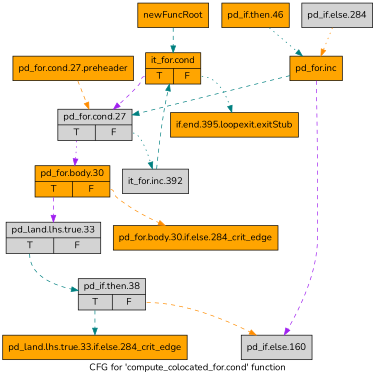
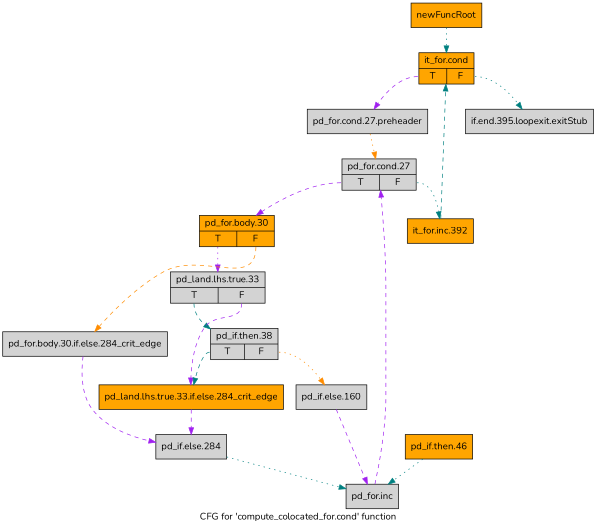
edge "newFuncRoot" -> "it_for.cond": style dashed -> dotted
edge "pd_if.else.284" -> "pd_for.inc": color darkorange -> teal
node "pd_for.cond.27.preheader": fillcolor orange -> lightgrey
node "pd_for.inc": fillcolor orange -> lightgrey
edge "it_for.cond" -> "pd_for.cond.27": now "it_for.cond" -> "pd_for.cond.27.preheader"
edge "pd_for.cond.27.preheader" -> "pd_for.cond.27": style dashed -> dotted
edge "pd_for.inc" -> "pd_for.cond.27": color teal -> purple
node "if.end.395.loopexit.exitStub": fillcolor orange -> lightgrey
edge "pd_for.cond.27" -> "pd_for.body.30": style dotted -> dashed
node "it_for.inc.392": fillcolor lightgrey -> orange
edge "pd_for.body.30" -> "pd_land.lhs.true.33": style dashed -> dotted
edge "pd_for.inc" -> "pd_if.else.160": reversed
node "pd_for.body.30.if.else.284_crit_edge": fillcolor orange -> lightgrey
edge "pd_if.then.38" -> "pd_if.else.160": style dashed -> dotted
edge "pd_land.lhs.true.33" -> "pd_land.lhs.true.33.if.else.284_crit_edge": added
edge "pd_for.body.30.if.else.284_crit_edge" -> "pd_if.else.284": added
edge "pd_land.lhs.true.33.if.else.284_crit_edge" -> "pd_if.else.284": added
